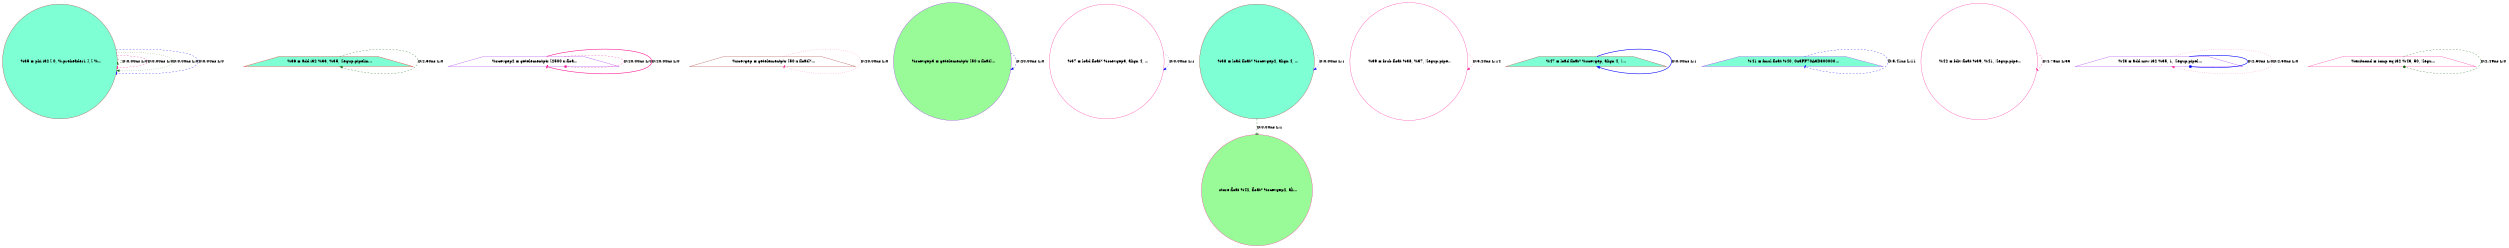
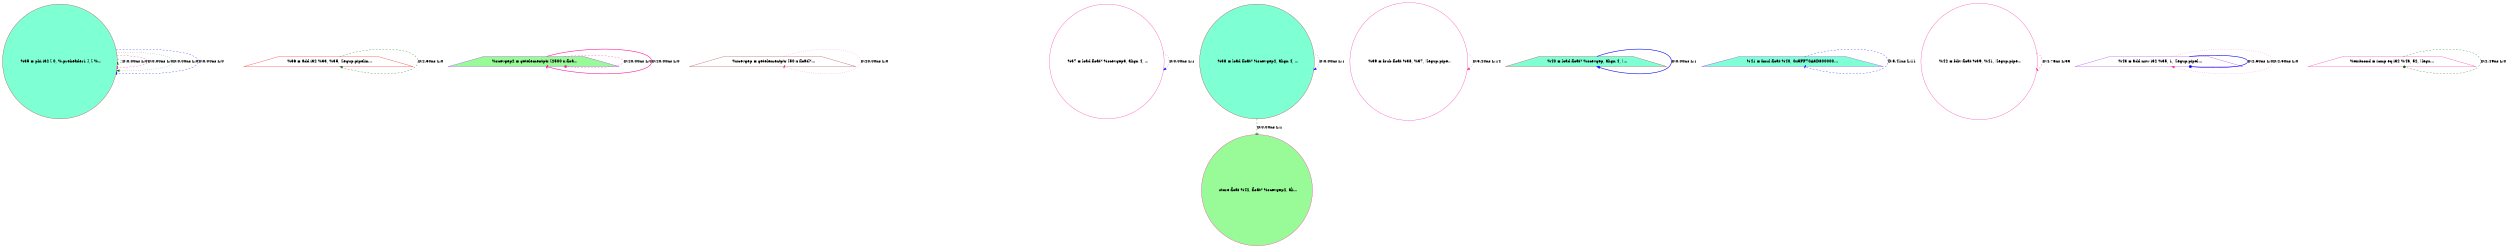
node "%36 = add i32 %33, %35, !legup.pipelin...": fillcolor aquamarine -> white
node "%scevgep2 = getelementptr [2500 x floa...": fillcolor white -> palegreen
node "%scevgep3 = getelementptr [50 x float]...": removed
node "%47 = load float* %scevgep, align 4, !...": label "%47 = load float* %scevgep, align 4, !..." -> "%40 = load float* %scevgep, align 4, !..."
node "%41 = fmul float %40, 0x3FF70A3D800000...": label "%41 = fmul float %40, 0x3FF70A3D800000..." -> "%41 = fmul float %40, 0x5FF70A3D800000..."
node "%exitcond = icmp eq i32 %43, 50, !legu...": label "%exitcond = icmp eq i32 %43, 50, !legu..." -> "%exitcond = icmp eq i32 %43, 52, !legu..."
